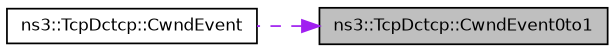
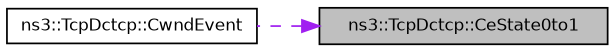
node "ns3::TcpDctcp::CwndEvent0to1": label "ns3::TcpDctcp::CwndEvent0to1" -> "ns3::TcpDctcp::CeState0to1"
